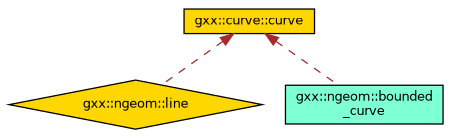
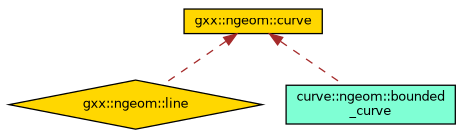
node "gxx::curve::curve": label "gxx::curve::curve" -> "gxx::ngeom::curve"
node "gxx::ngeom::bounded _curve": label "gxx::ngeom::bounded _curve" -> "curve::ngeom::bounded _curve"
